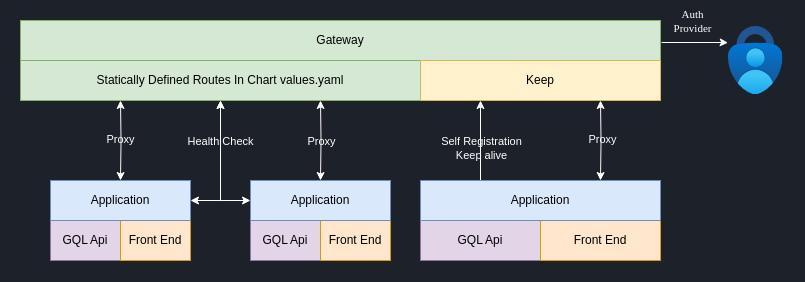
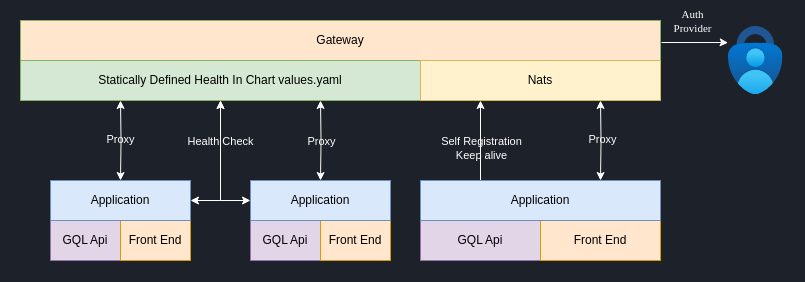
node "Gateway": fillcolor #d5e8d4 -> #ffe6cc
node "Statically Defined Routes In Chart values.yaml": label "Statically Defined Routes In Chart values.yaml" -> "Statically Defined Health In Chart values.yaml"
node "Keep": label "Keep" -> "Nats"
